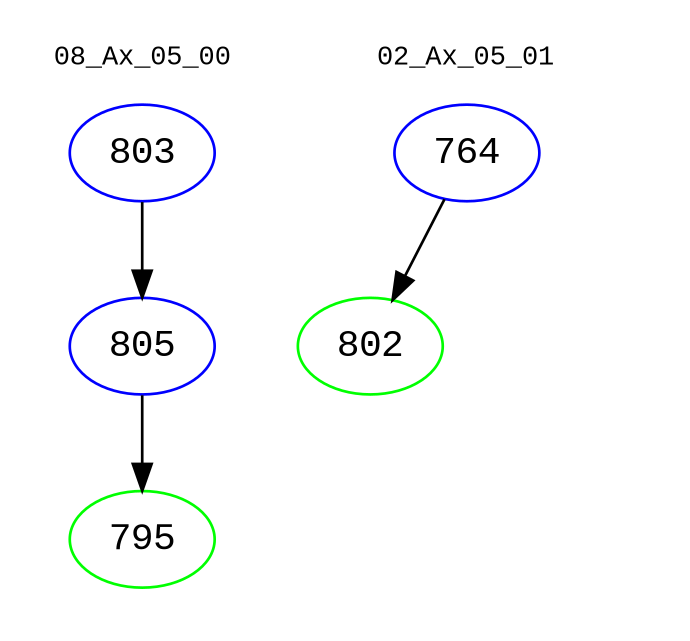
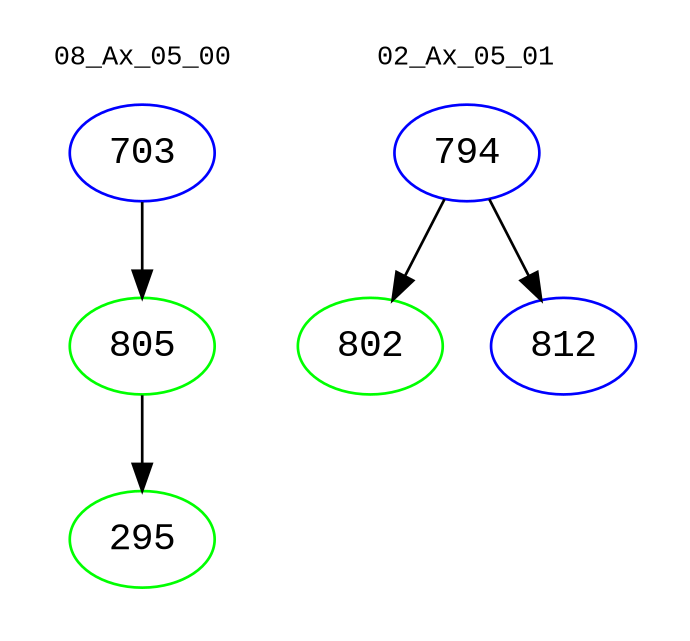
node "803": label "803" -> "703"
node "764": label "764" -> "794"
node "805": color blue -> green
node "812": added
node "795": label "795" -> "295"
